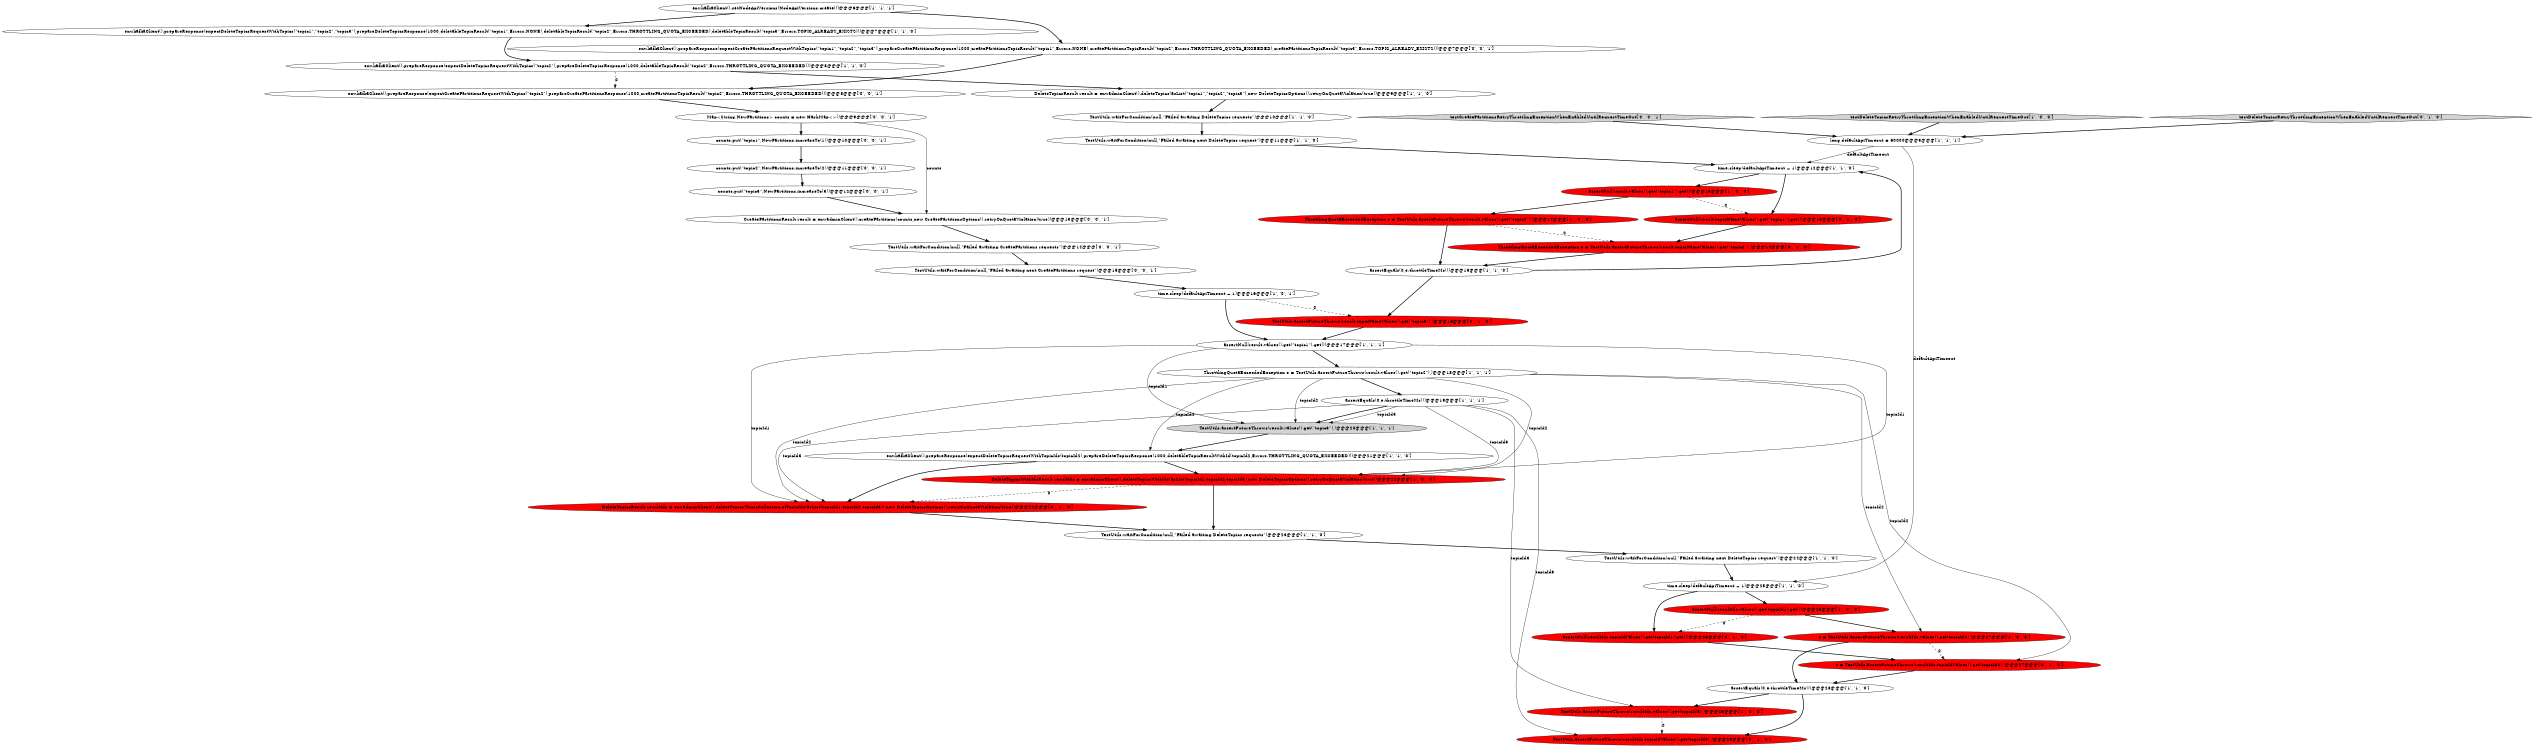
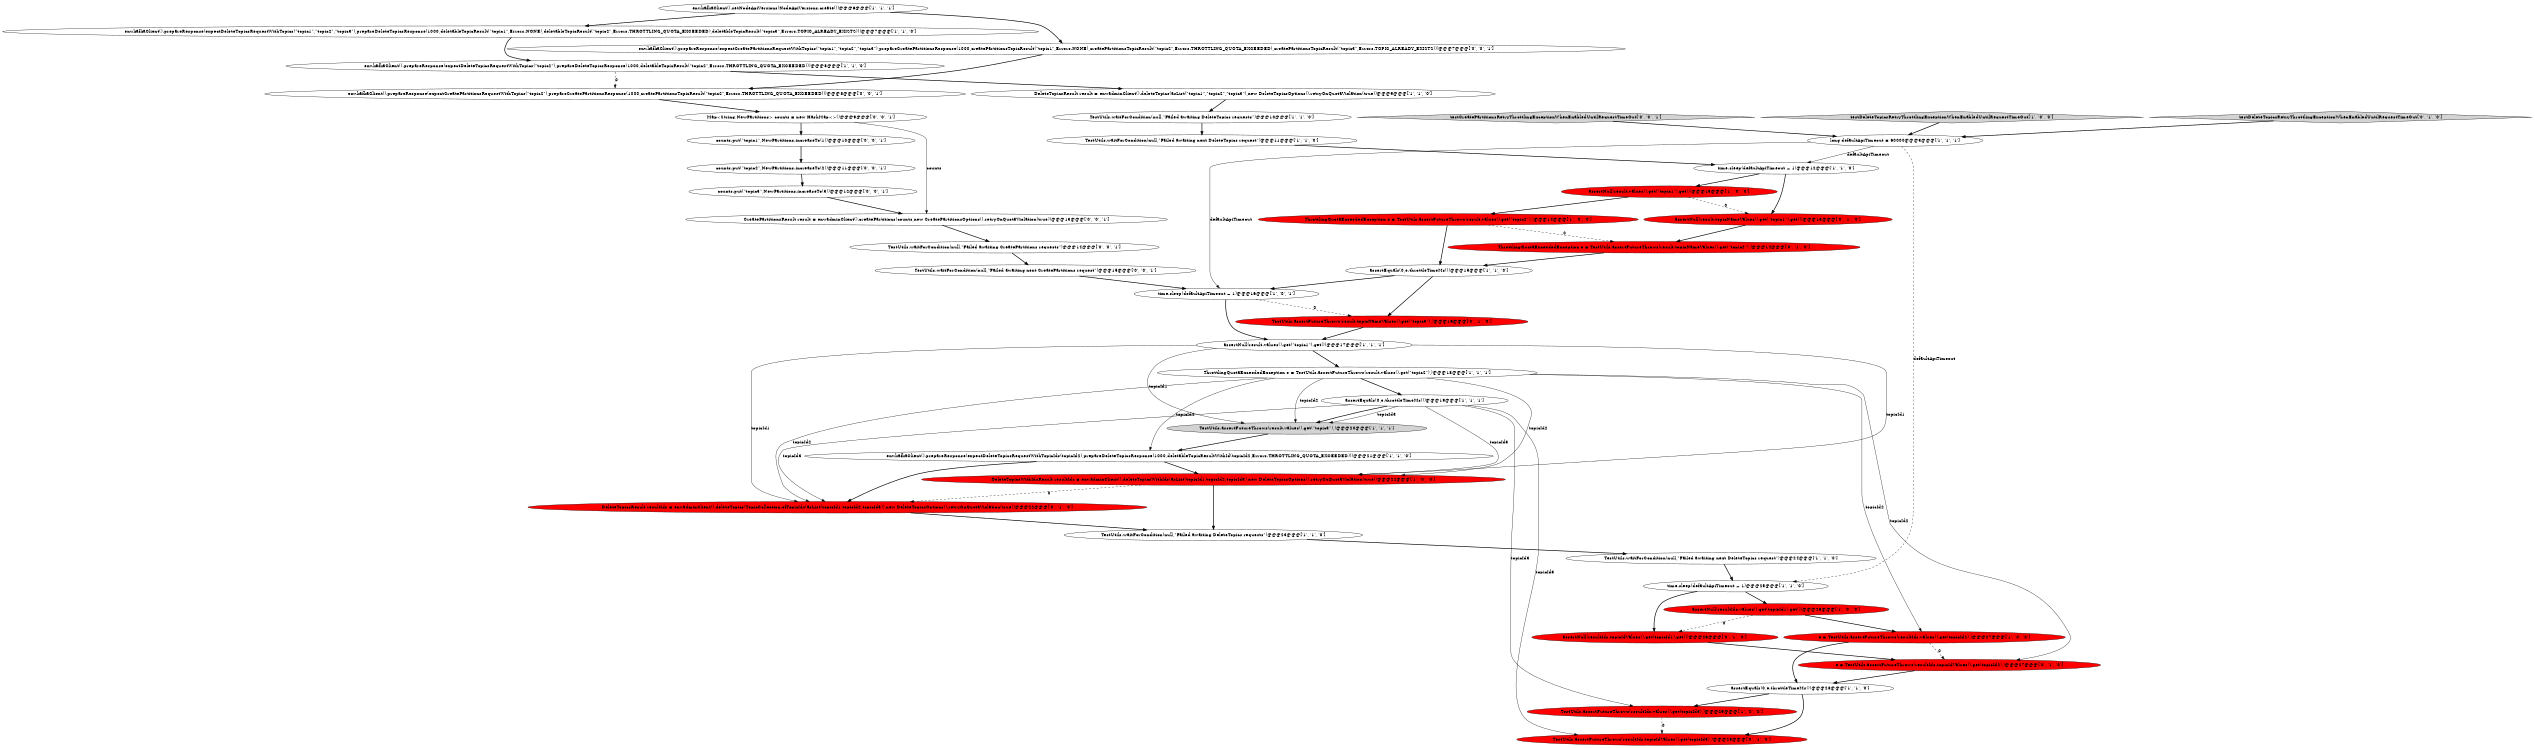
edge "long defaultApiTimeout = 60000@@@3@@@['1', '1', '1']" -> "time.sleep(defaultApiTimeout + 1)@@@16@@@['1', '0', '1']": added, label "defaultApiTimeout"
edge "assertEquals(0,e.throttleTimeMs())@@@15@@@['1', '1', '0']" -> "time.sleep(defaultApiTimeout + 1)@@@12@@@['1', '1', '0']": now "assertEquals(0,e.throttleTimeMs())@@@15@@@['1', '1', '0']" -> "time.sleep(defaultApiTimeout + 1)@@@16@@@['1', '0', '1']"
edge "long defaultApiTimeout = 60000@@@3@@@['1', '1', '1']" -> "time.sleep(defaultApiTimeout + 1)@@@25@@@['1', '1', '0']": style solid -> dashed
